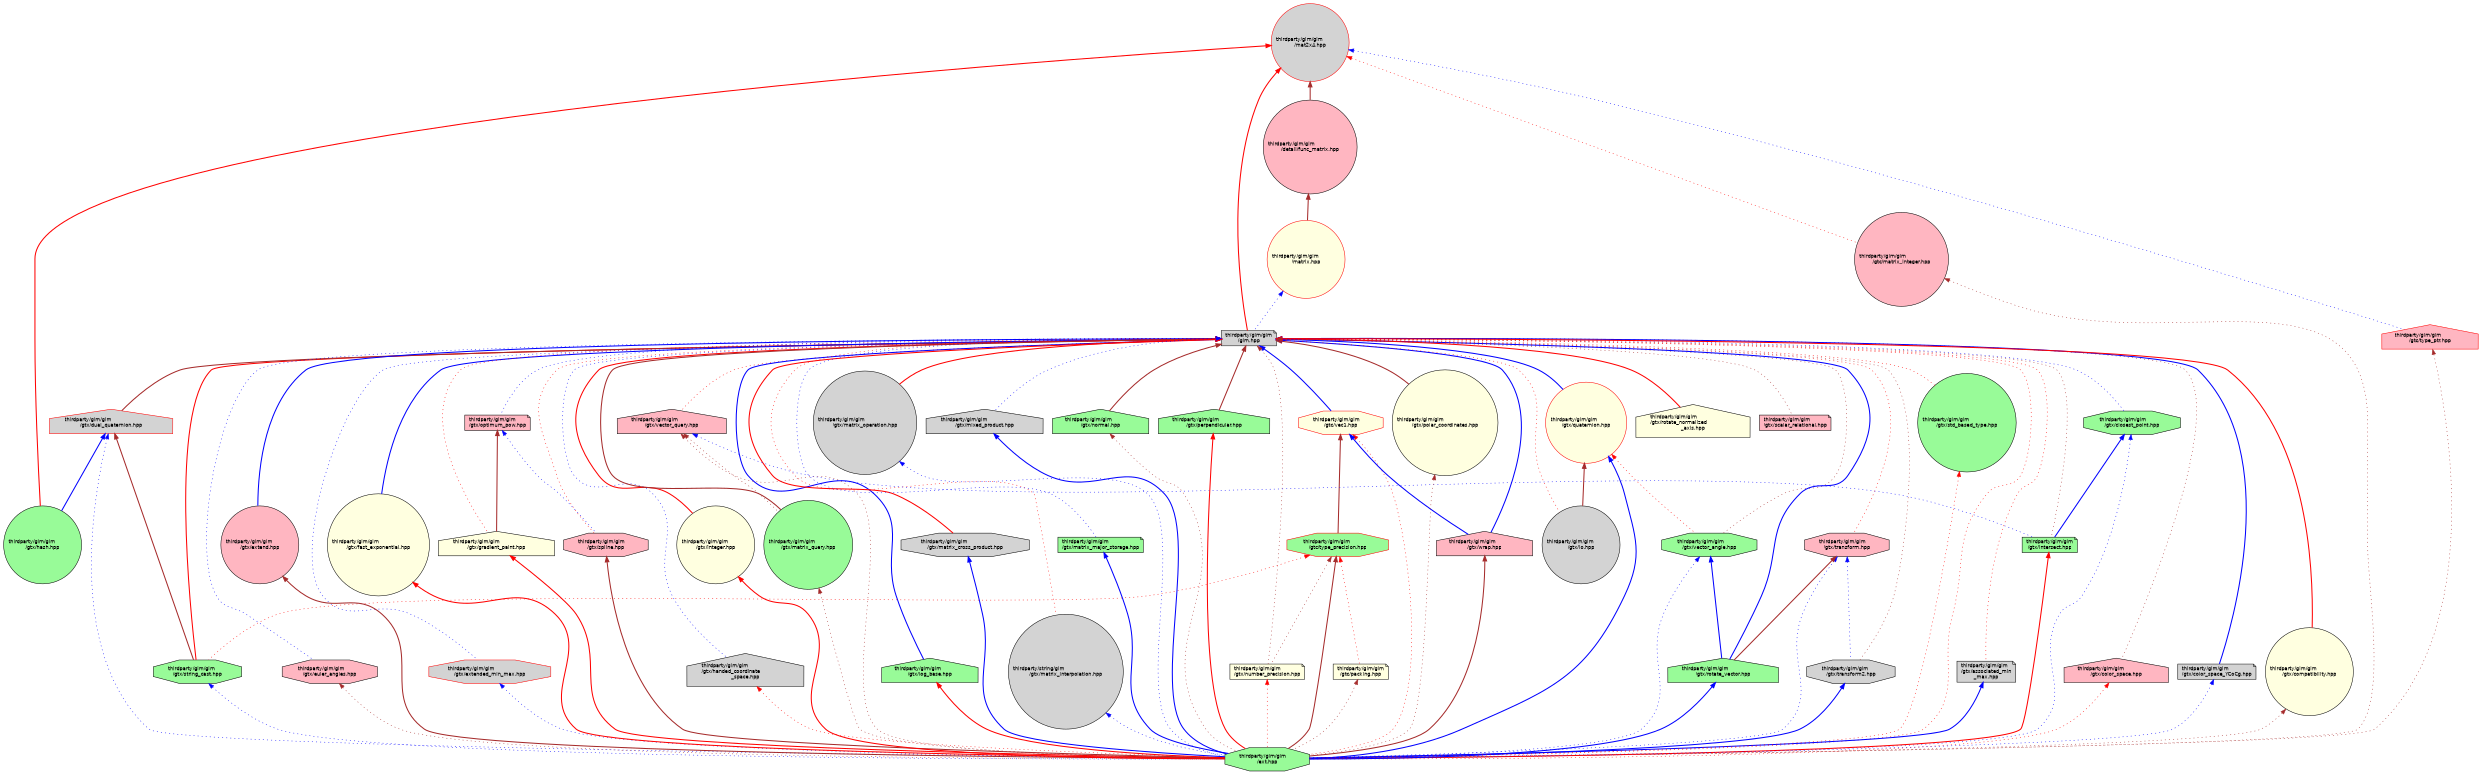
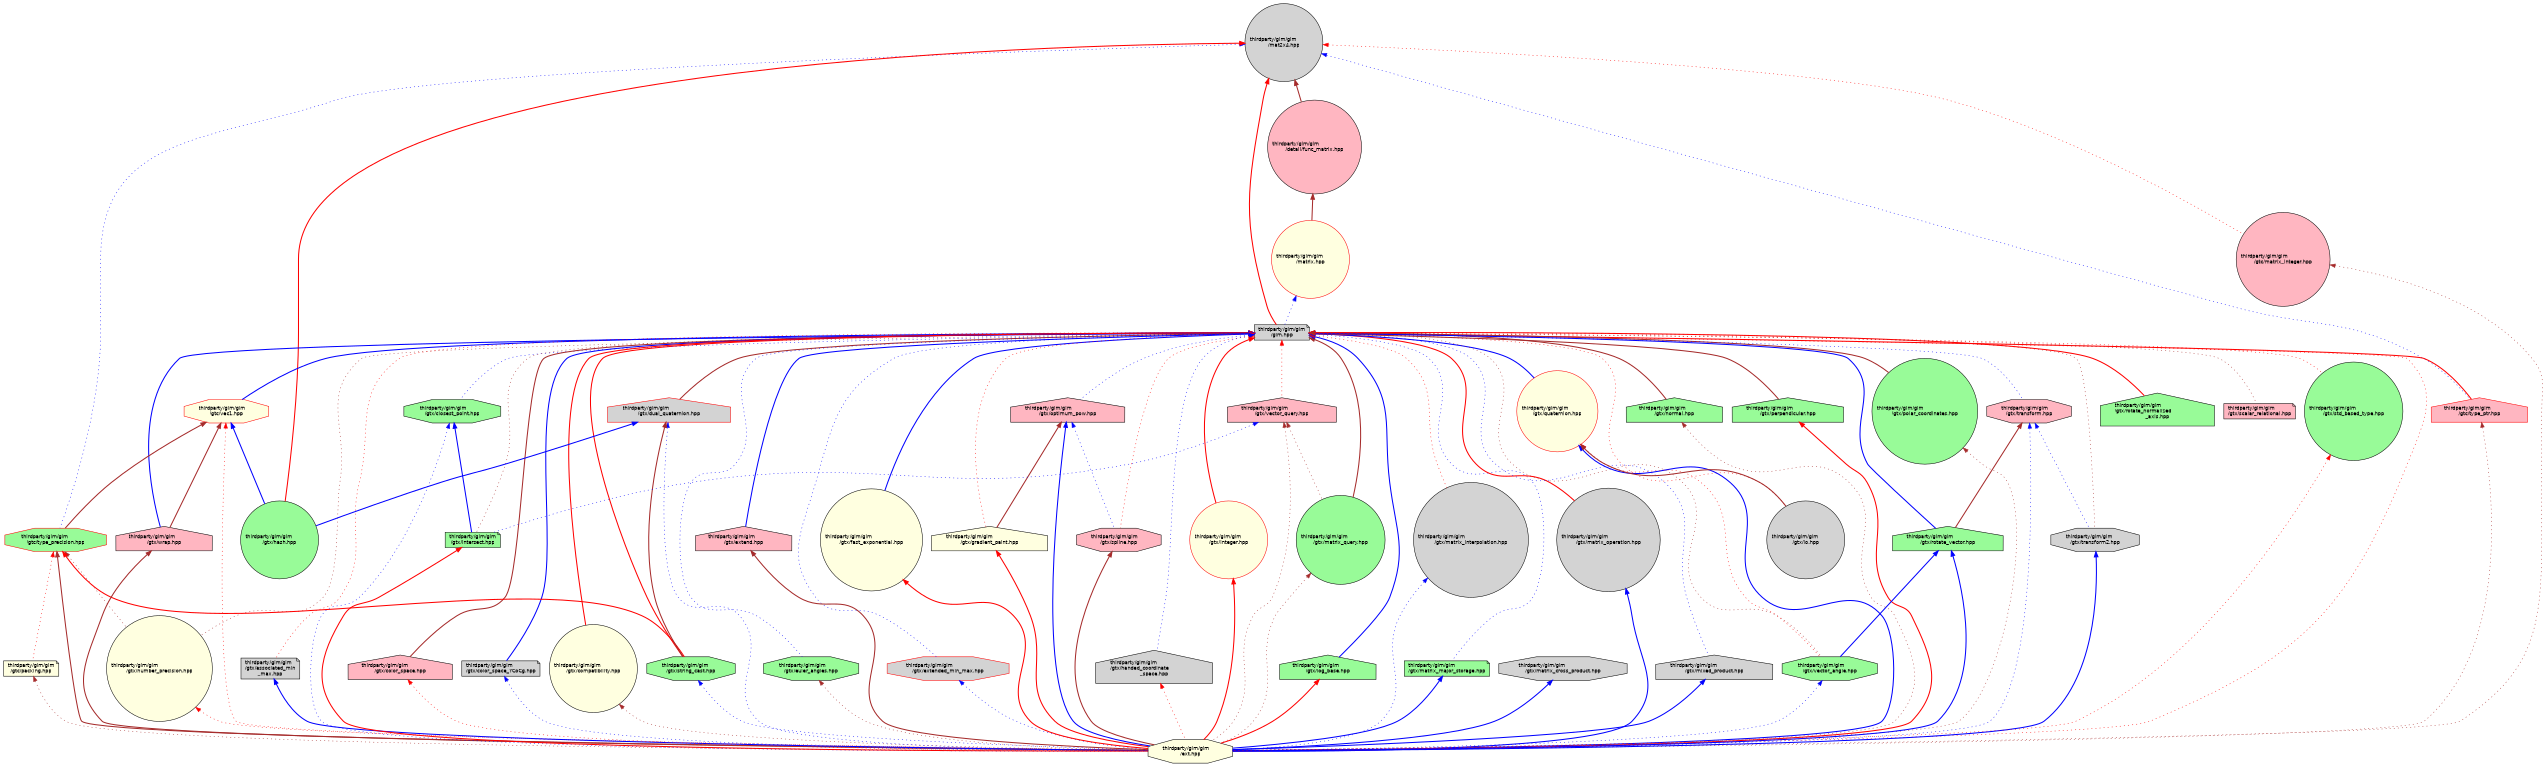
node "thirdparty/glm/glm /mat2x4.hpp": color red -> black
edge "thirdparty/glm/glm /gtc/type_precision.hpp" -> "thirdparty/glm/glm /mat2x4.hpp": added
edge "thirdparty/glm/glm /gtx/matrix_cross_product.hpp" -> "thirdparty/glm/glm /glm.hpp": now "thirdparty/glm/glm /gtc/type_ptr.hpp" -> "thirdparty/glm/glm /glm.hpp"
edge "thirdparty/glm/glm /gtx/transform.hpp" -> "thirdparty/glm/glm /glm.hpp": color red -> blue
edge "thirdparty/glm/glm /gtx/color_space.hpp" -> "thirdparty/glm/glm /glm.hpp": style dotted -> bold
node "thirdparty/glm/glm /gtx/optimum_pow.hpp": shape note -> house
node "thirdparty/glm/glm /gtx/polar_coordinates.hpp": fillcolor lightyellow -> palegreen
node "thirdparty/glm/glm /gtx/rotate_normalized _axis.hpp": fillcolor lightyellow -> palegreen
edge "thirdparty/glm/glm /gtx/hash.hpp" -> "thirdparty/glm/glm /gtc/vec1.hpp": added
edge "thirdparty/glm/glm /gtx/wrap.hpp" -> "thirdparty/glm/glm /gtc/vec1.hpp": color blue -> brown
edge "thirdparty/glm/glm /ext.hpp" -> "thirdparty/glm/glm /gtx/matrix_operation.hpp": style dotted -> bold
node "thirdparty/glm/glm /gtx/extend.hpp": shape circle -> house
node "thirdparty/glm/glm /gtx/integer.hpp": color black -> red
edge "thirdparty/glm/glm /gtx/string_cast.hpp" -> "thirdparty/glm/glm /gtc/type_precision.hpp": style dotted -> bold
edge "thirdparty/glm/glm /gtx/rotate_vector.hpp" -> "thirdparty/glm/glm /gtx/vector_angle.hpp": reversed
edge "thirdparty/glm/glm /ext.hpp" -> "thirdparty/glm/glm /gtx/optimum_pow.hpp": added
node "thirdparty/glm/glm /gtx/euler_angles.hpp": fillcolor lightpink -> palegreen
node "thirdparty/string/glm /gtx/matrix_interpolation.hpp": label "thirdparty/string/glm /gtx/matrix_interpolation.hpp" -> "thirdparty/glm/glm /gtx/matrix_interpolation.hpp"
node "thirdparty/glm/glm /gtx/number_precision.hpp": shape note -> circle
node "thirdparty/glm/glm /ext.hpp": fillcolor palegreen -> lightyellow
